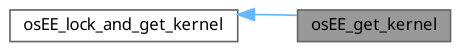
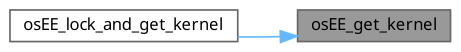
edge "osEE_get_kernel" -> "osEE_lock_and_get_kernel": reversed
